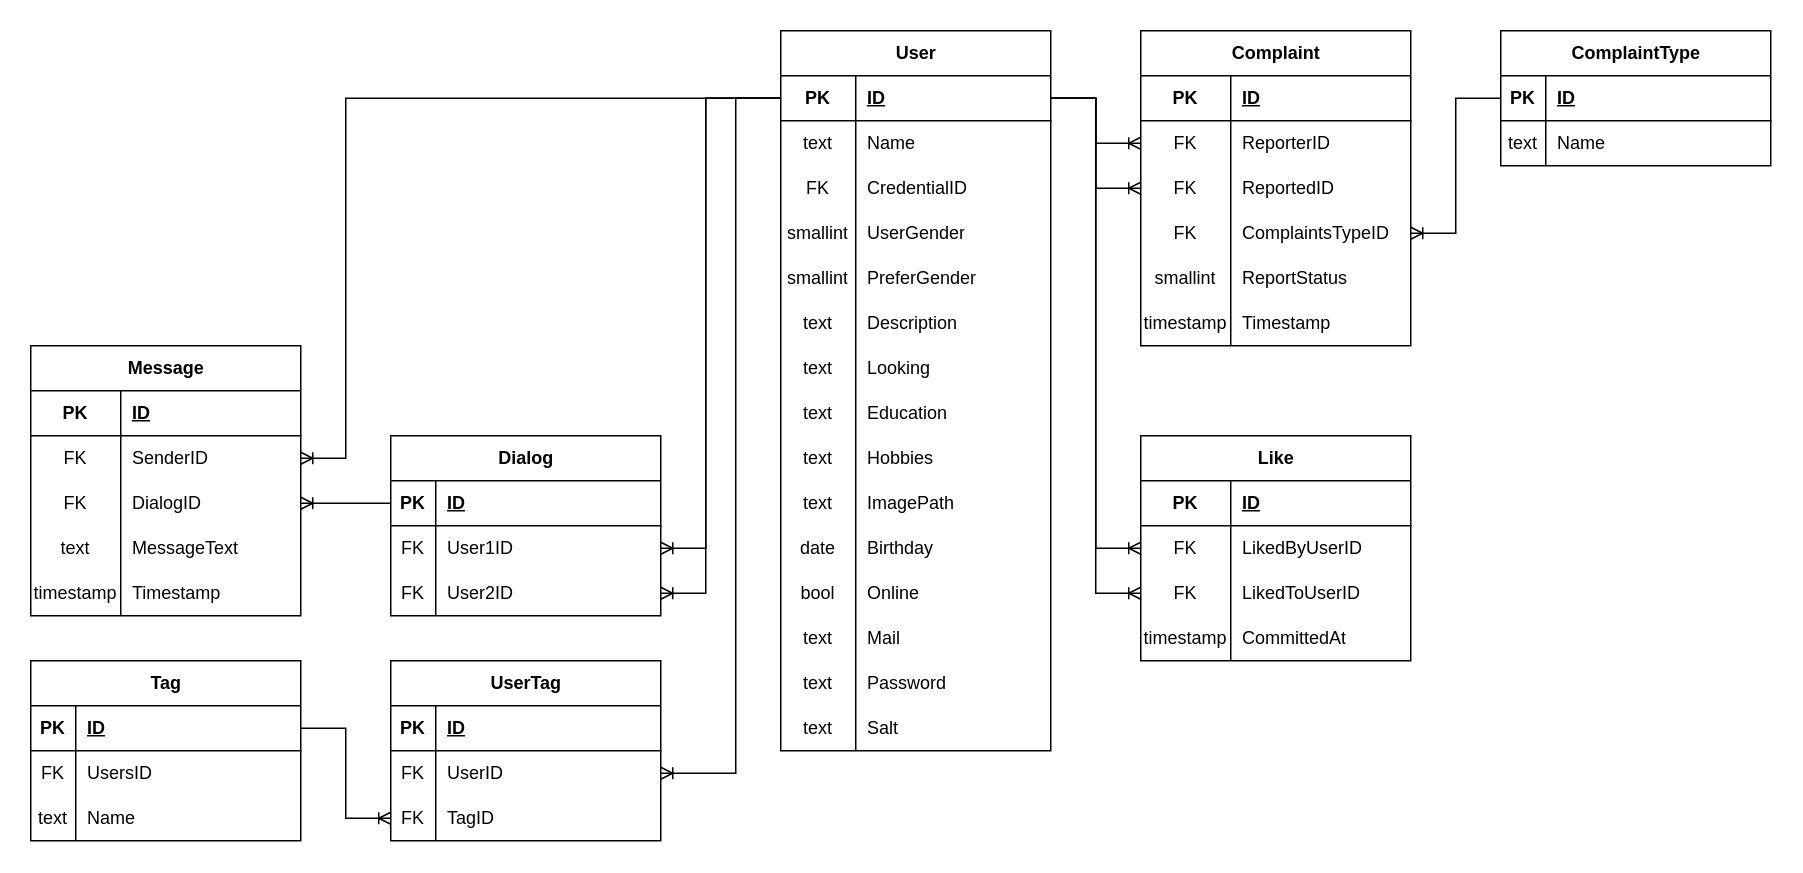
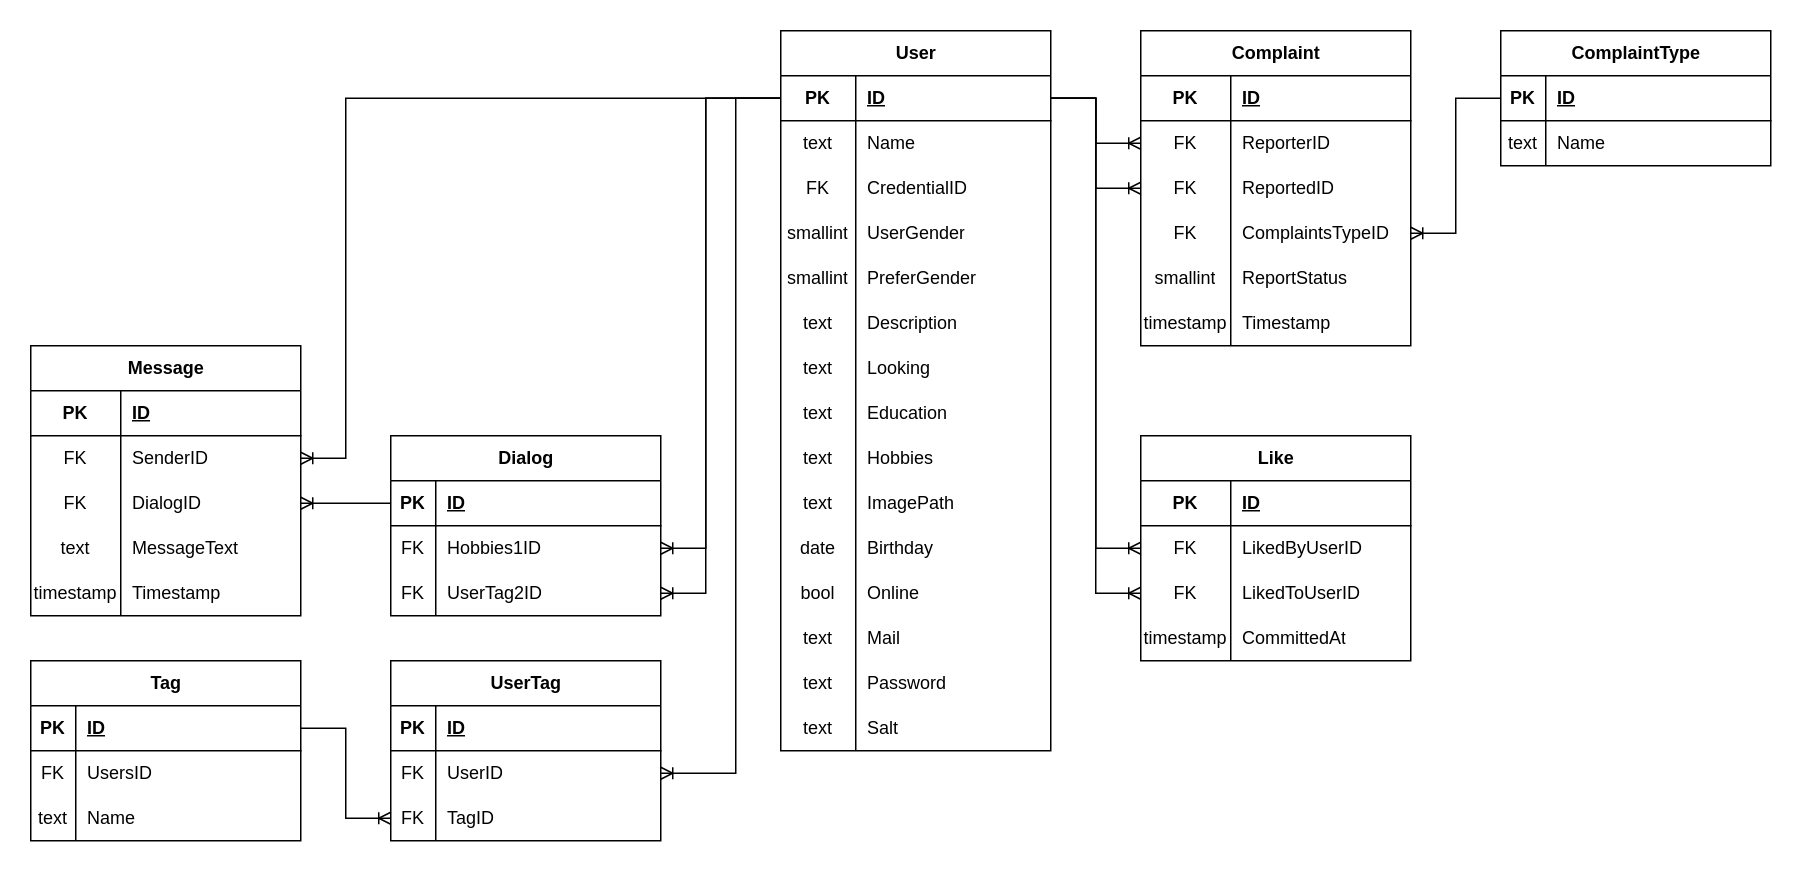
node "User1ID": label "User1ID" -> "Hobbies1ID"
node "User2ID": label "User2ID" -> "UserTag2ID"
